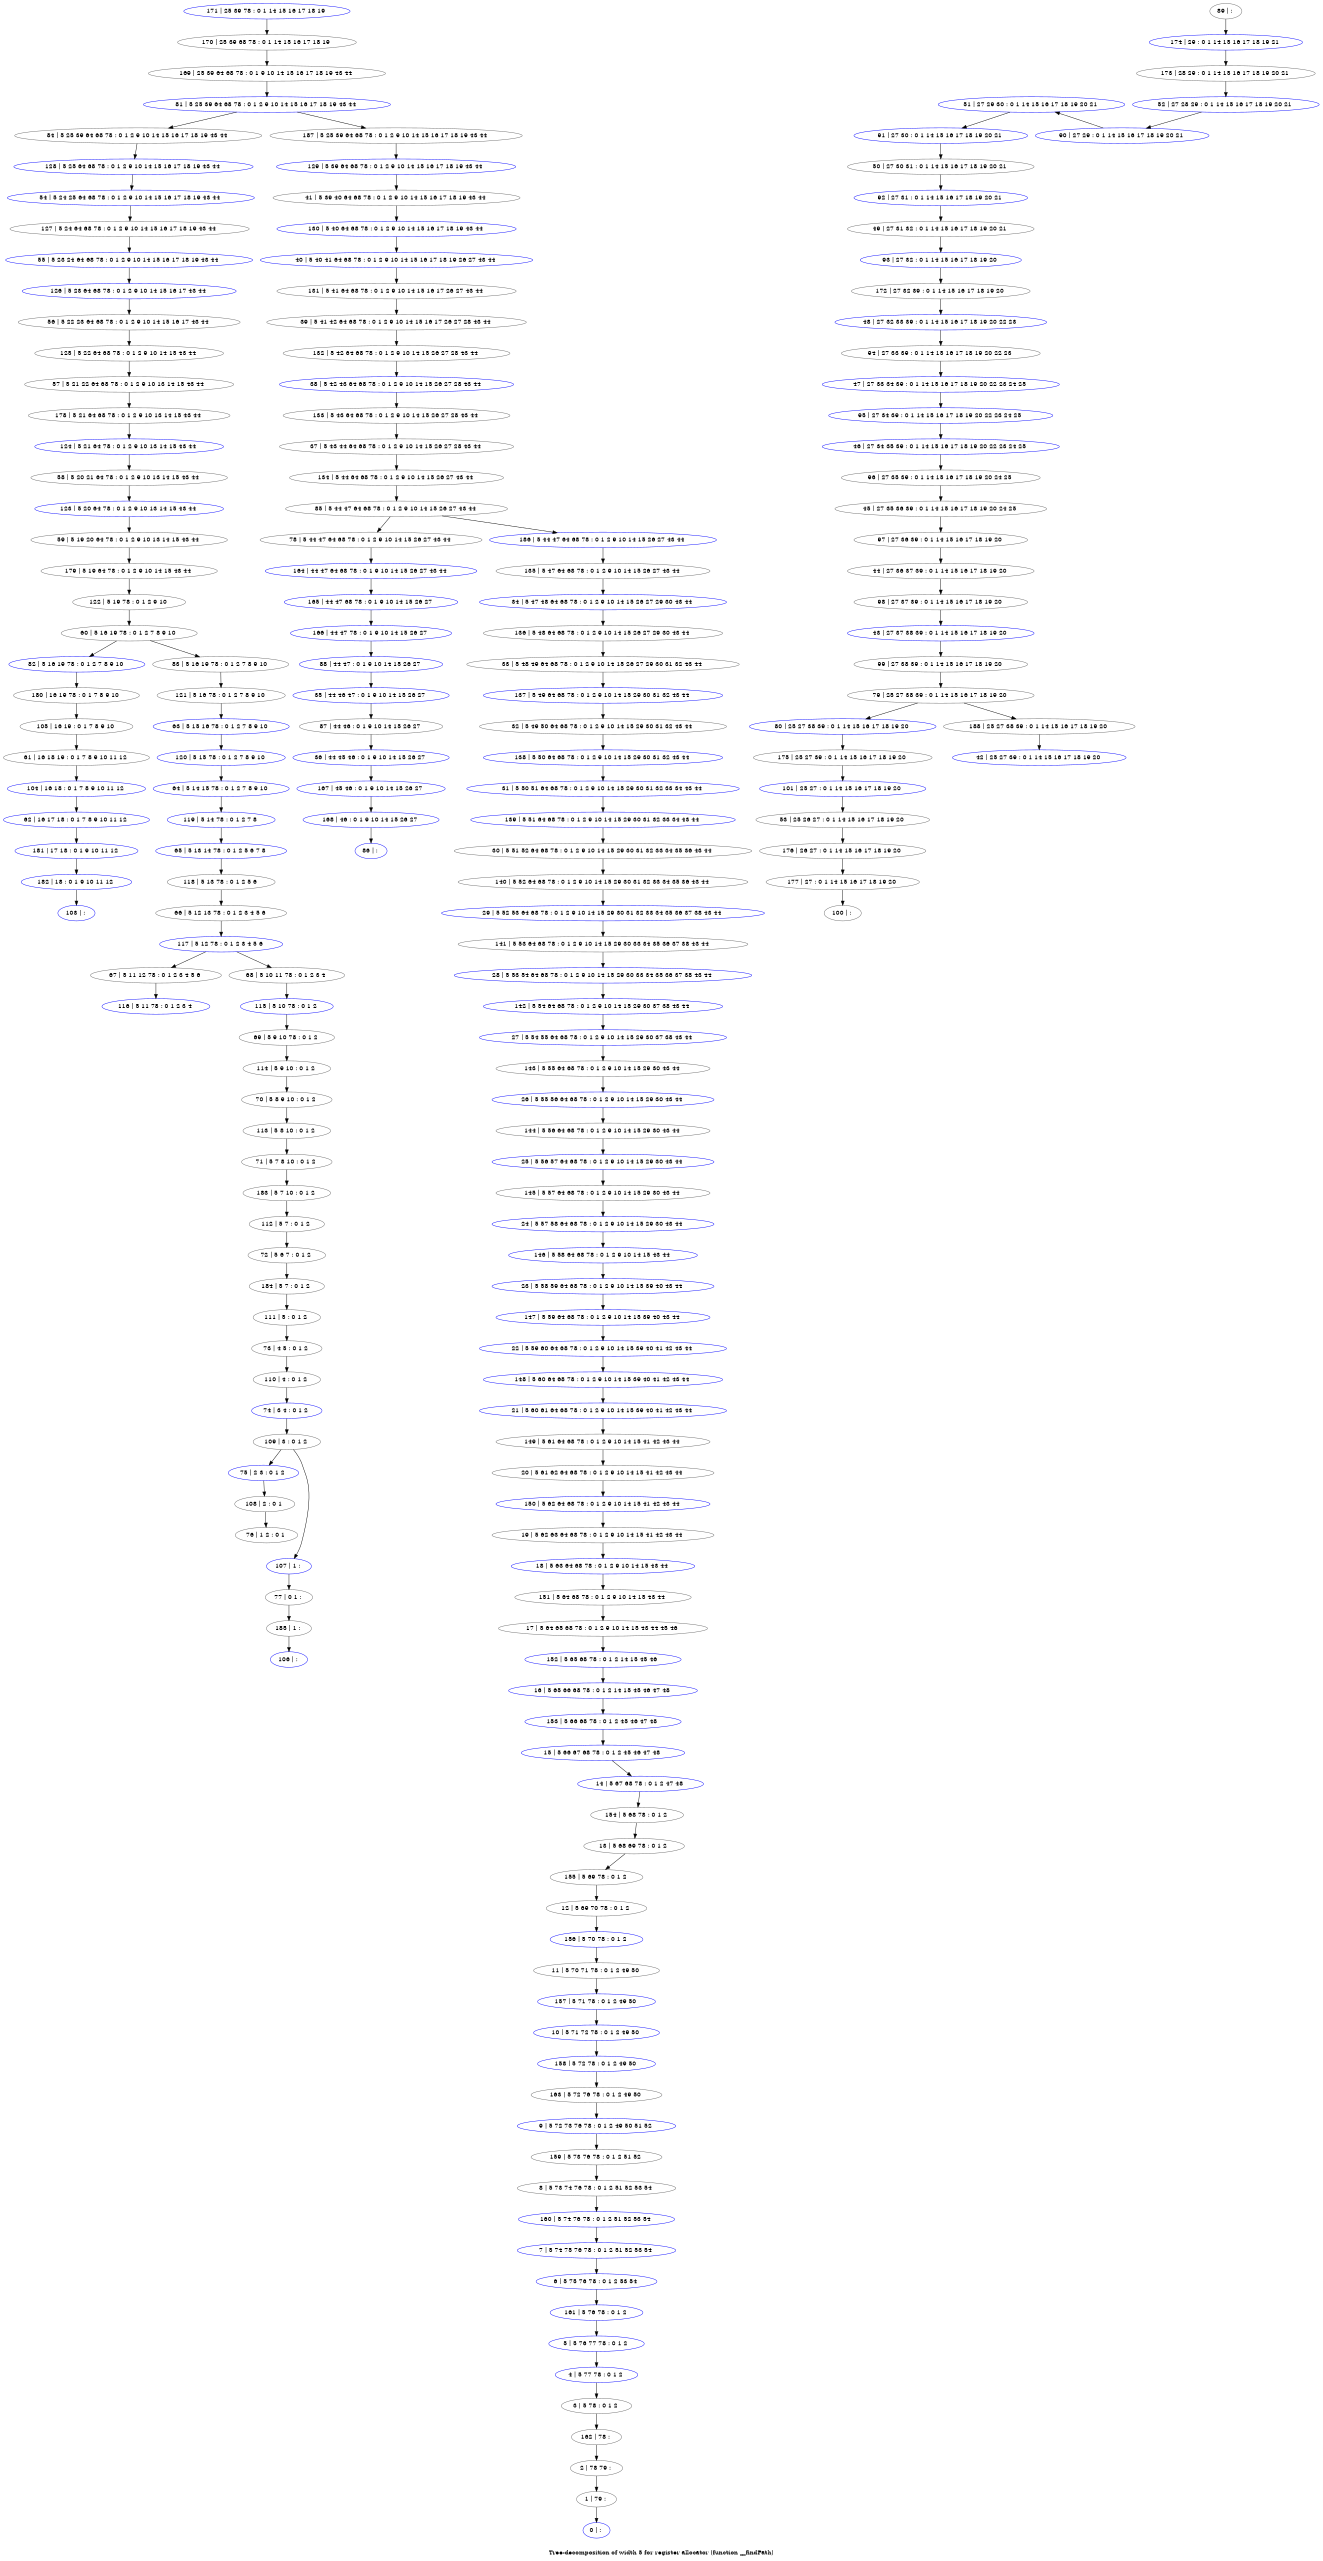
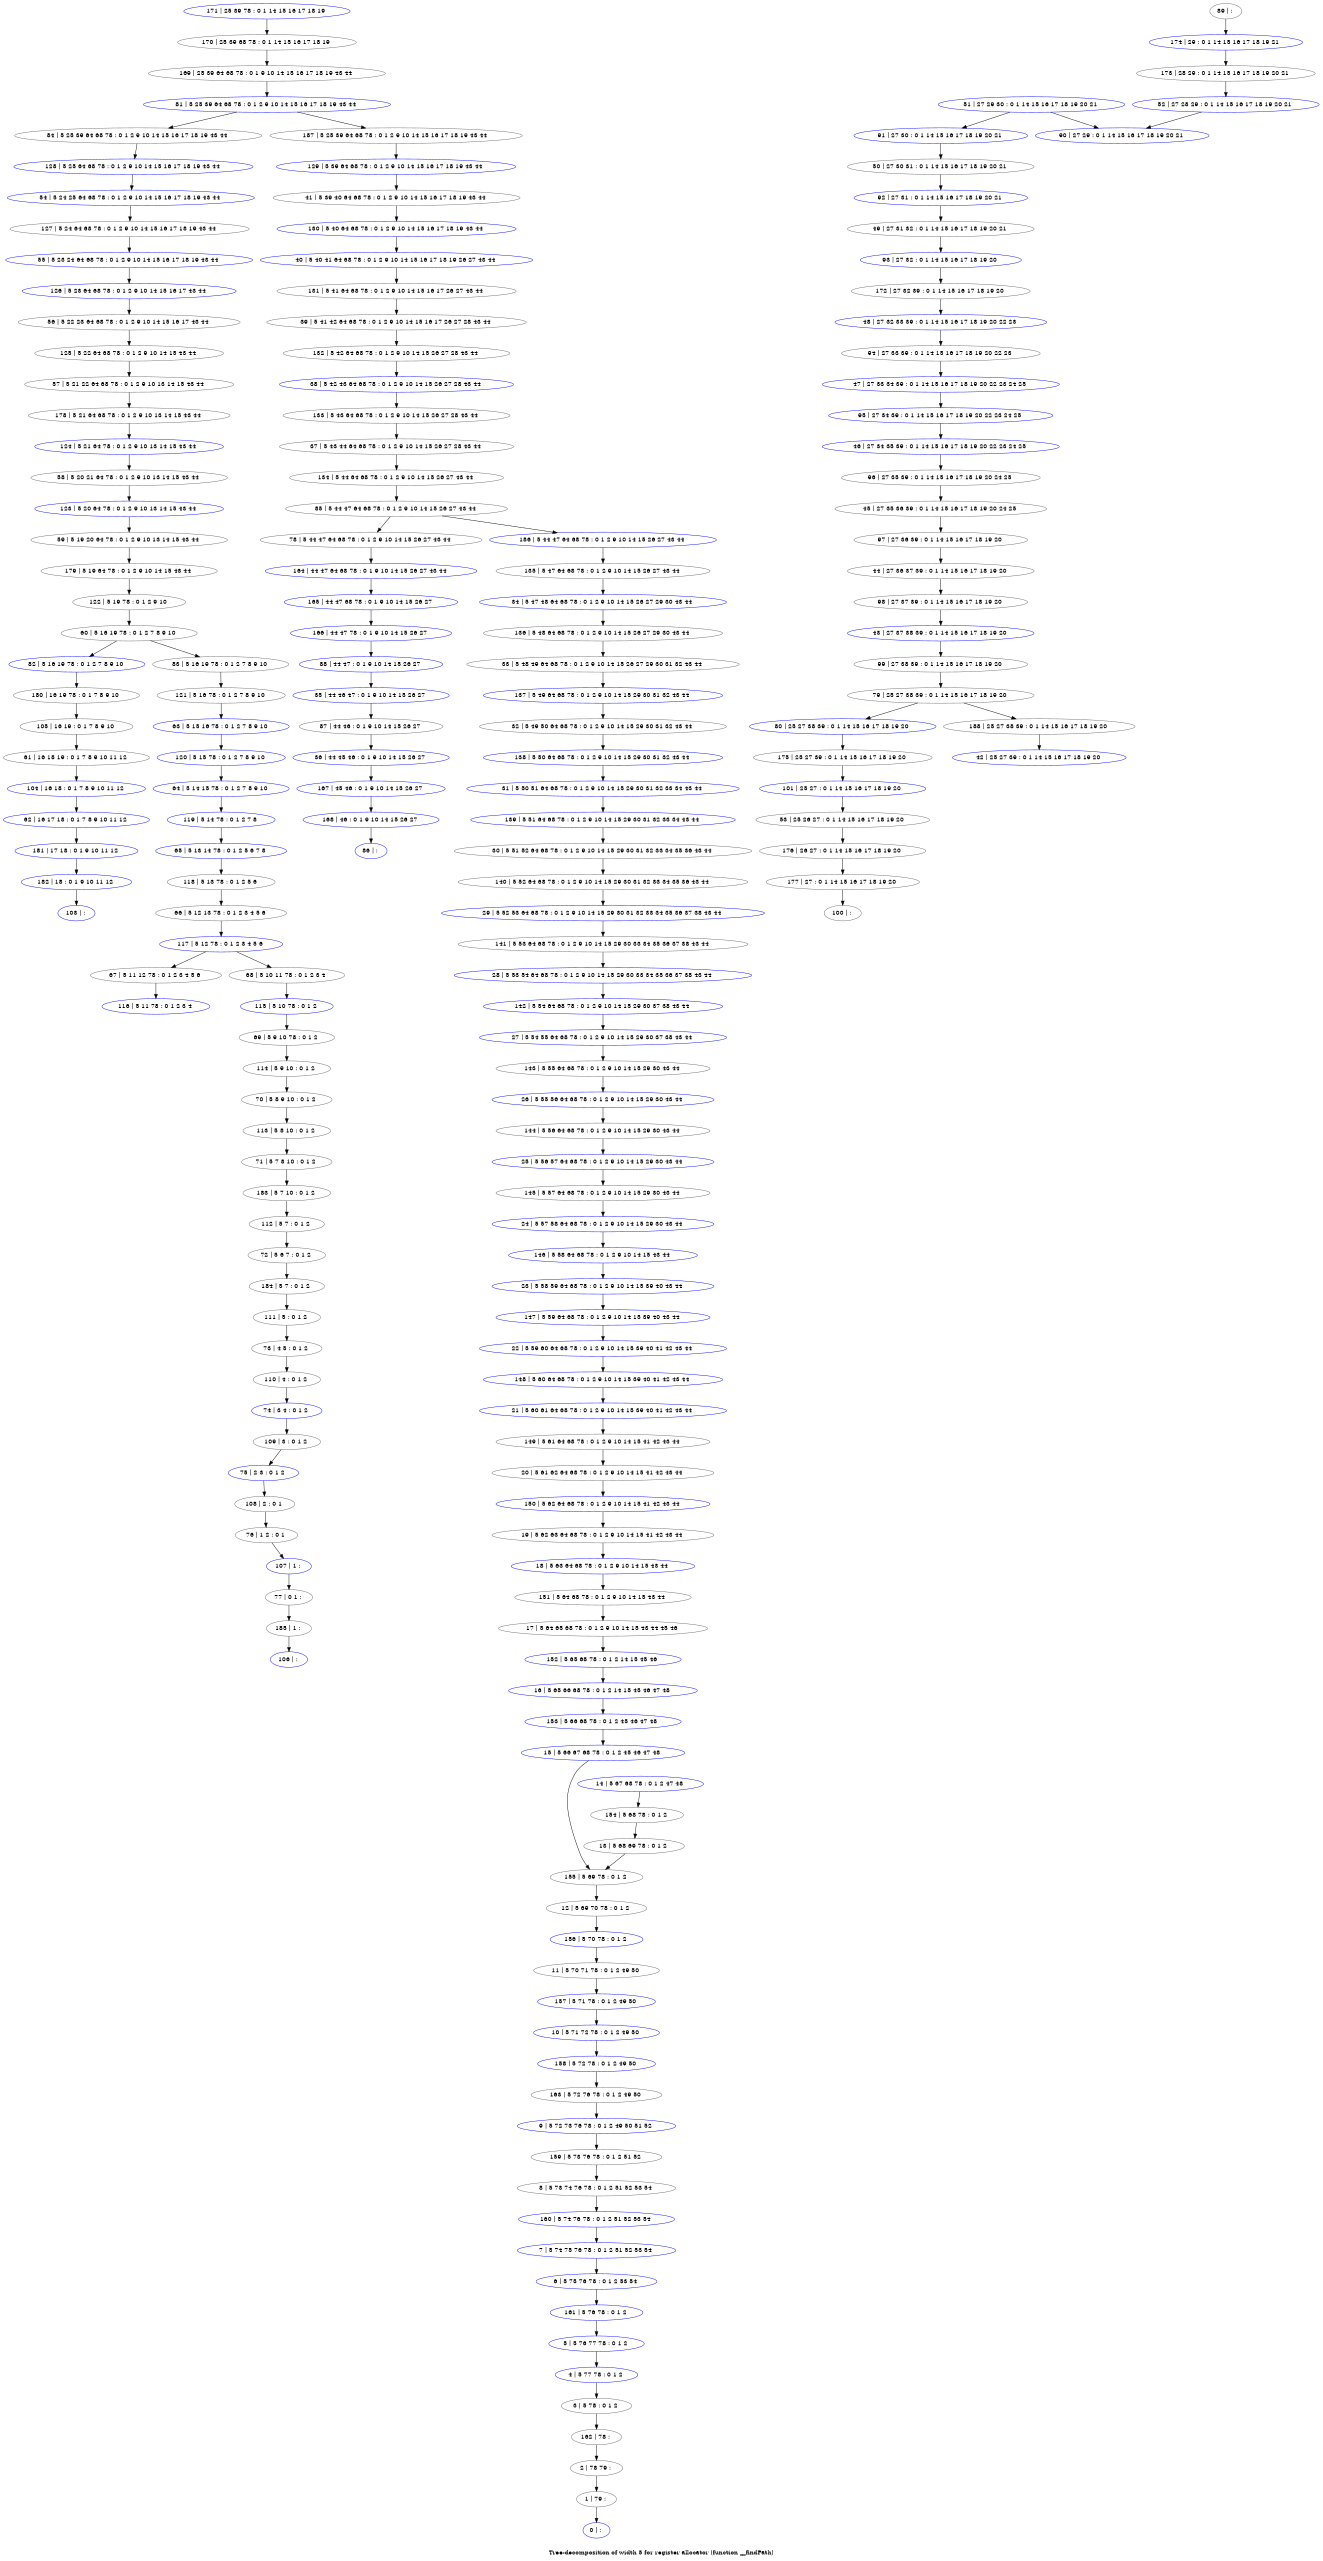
edge "90 | 27 29 : 0 1 14 15 16 17 18 19 20 21" -> "51 | 27 29 30 : 0 1 14 15 16 17 18 19 20 21": reversed
edge "109 | 3 : 0 1 2" -> "107 | 1 :": now "76 | 1 2 : 0 1" -> "107 | 1 :"
edge "15 | 5 66 67 68 78 : 0 1 2 45 46 47 48" -> "14 | 5 67 68 78 : 0 1 2 47 48": now "15 | 5 66 67 68 78 : 0 1 2 45 46 47 48" -> "155 | 5 69 78 : 0 1 2"
